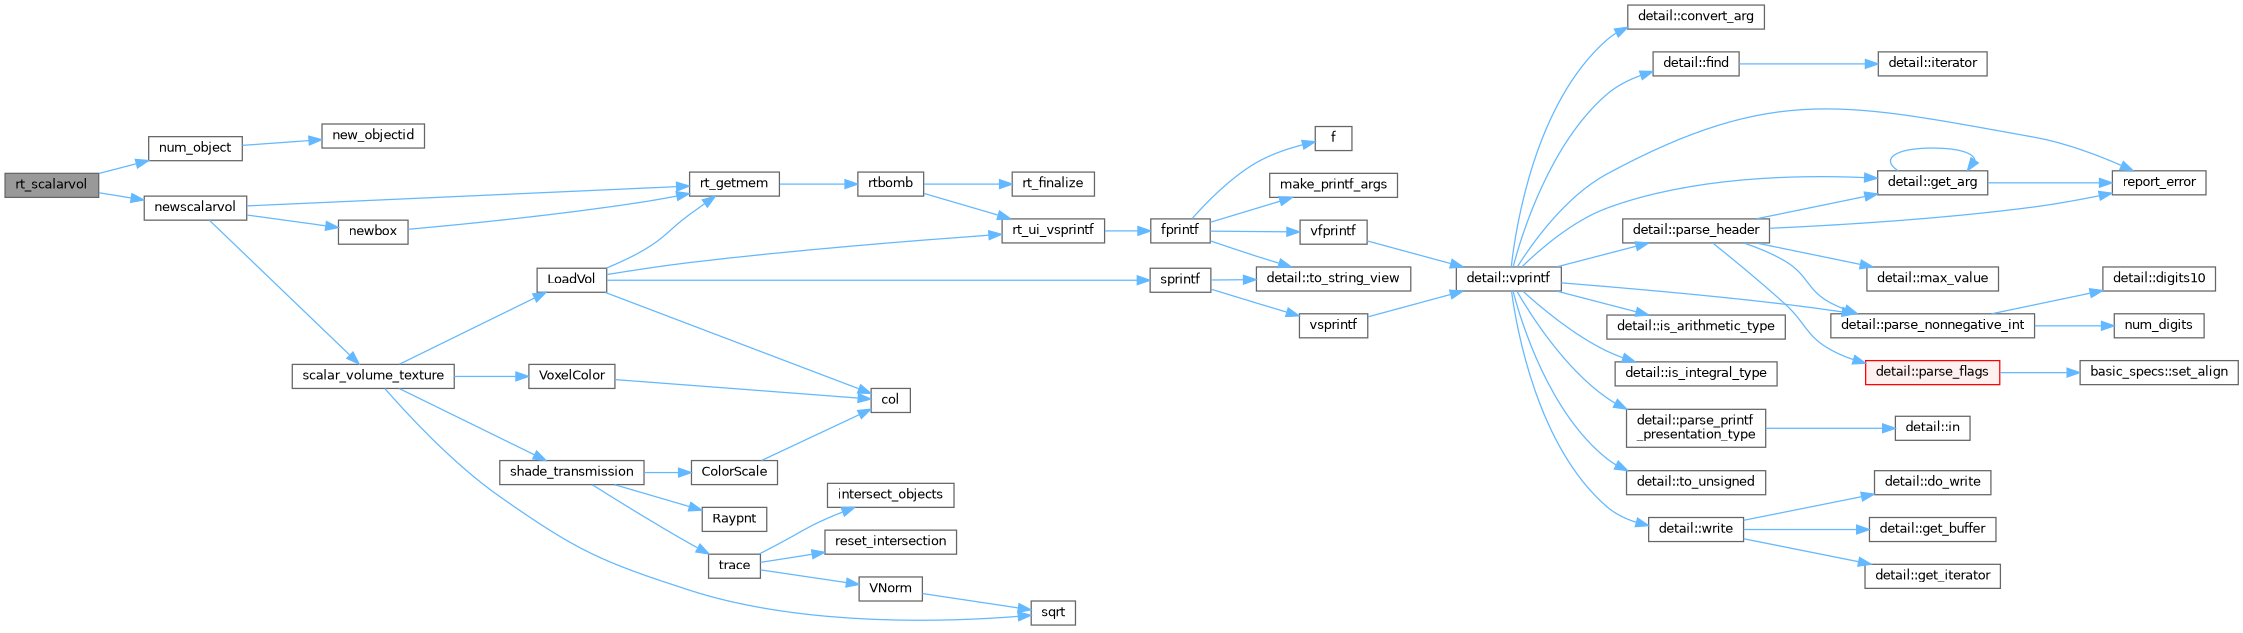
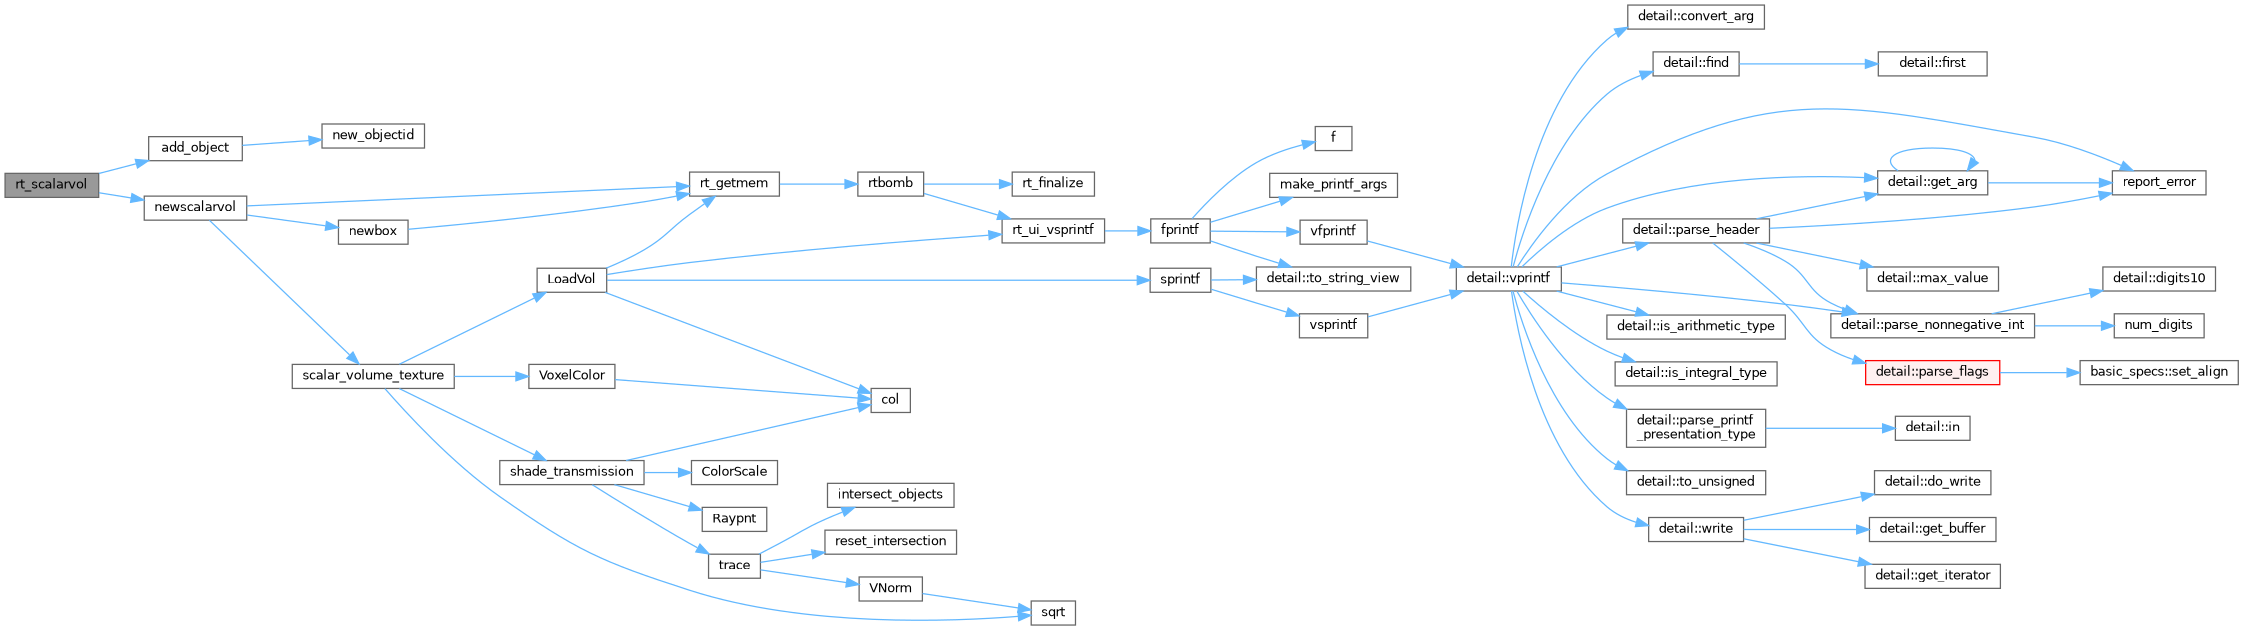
node "detail::iterator": label "detail::iterator" -> "detail::first"
node "num_object": label "num_object" -> "add_object"
edge "ColorScale" -> "col": now "shade_transmission" -> "col"
